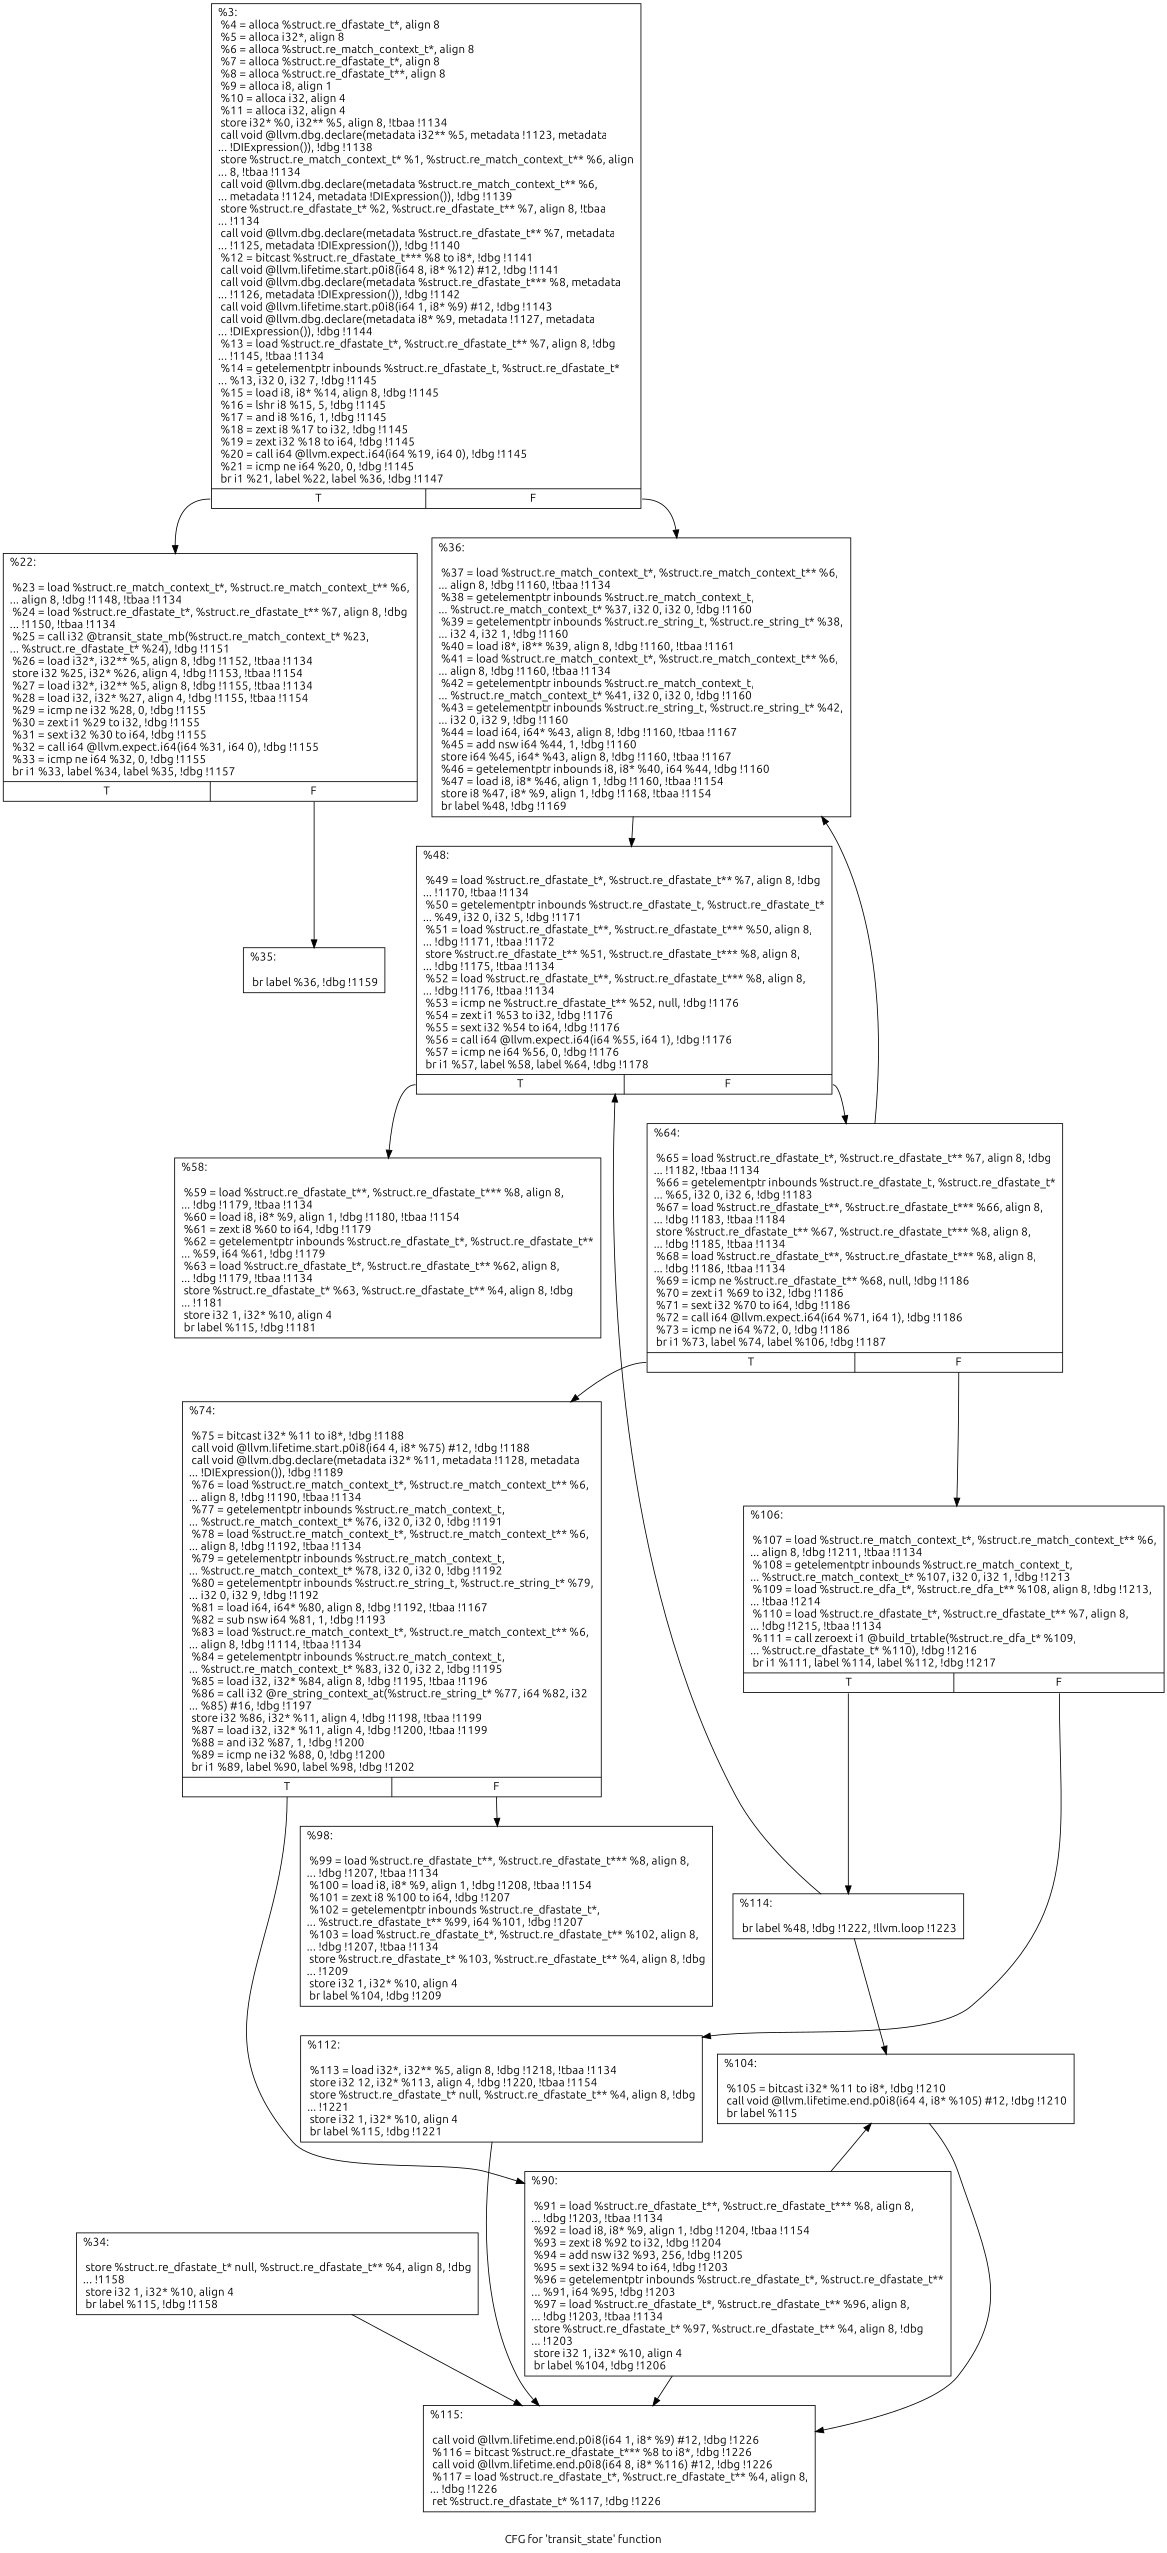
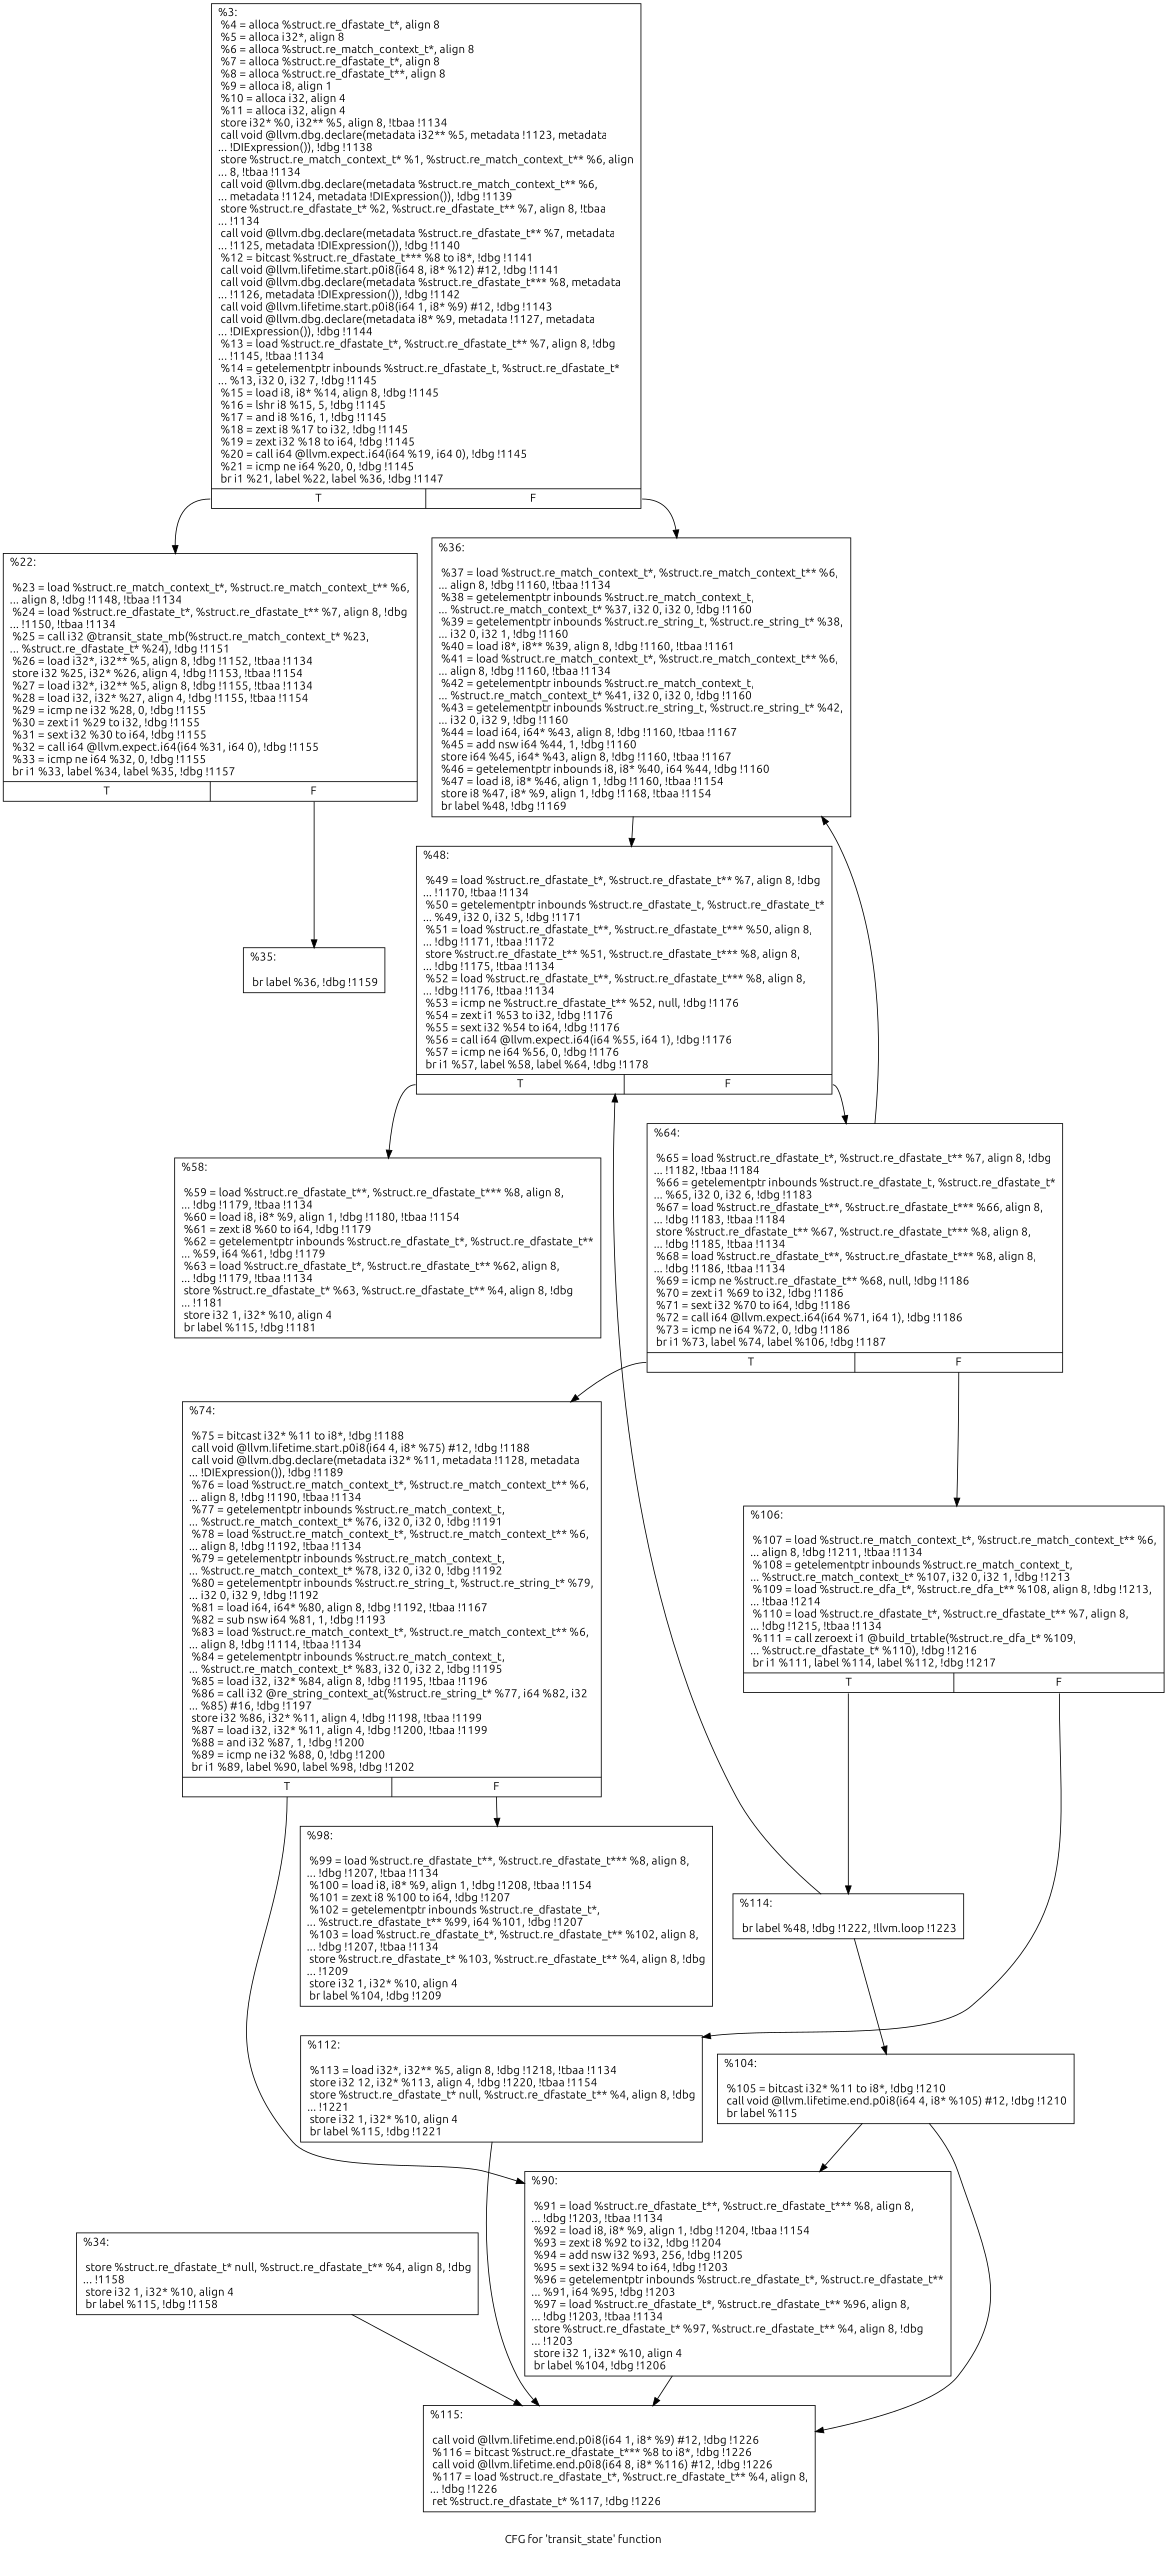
node "%36:": text "... i32 4, i32 1, !dbg !1160" -> "... i32 0, i32 1, !dbg !1160"
node "%64:": text "... !1182, !tbaa !1134" -> "... !1182, !tbaa !1184"
edge "%90:" -> "%104:": reversed
